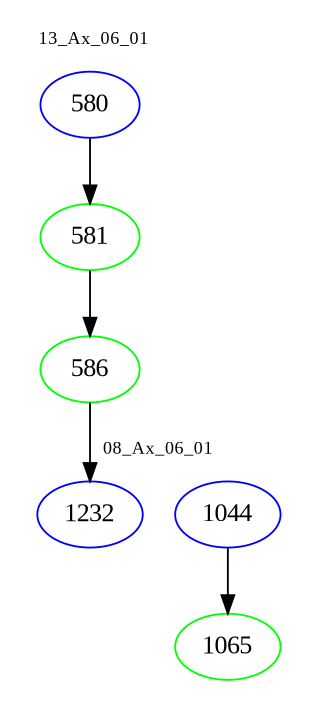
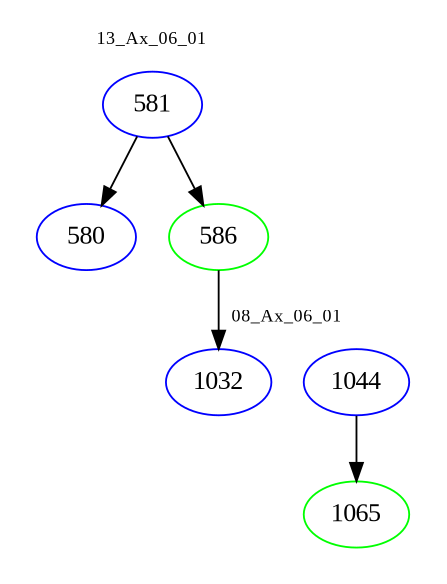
edge "580" -> "581": reversed
node "581": color green -> blue
node "1232": label "1232" -> "1032"
